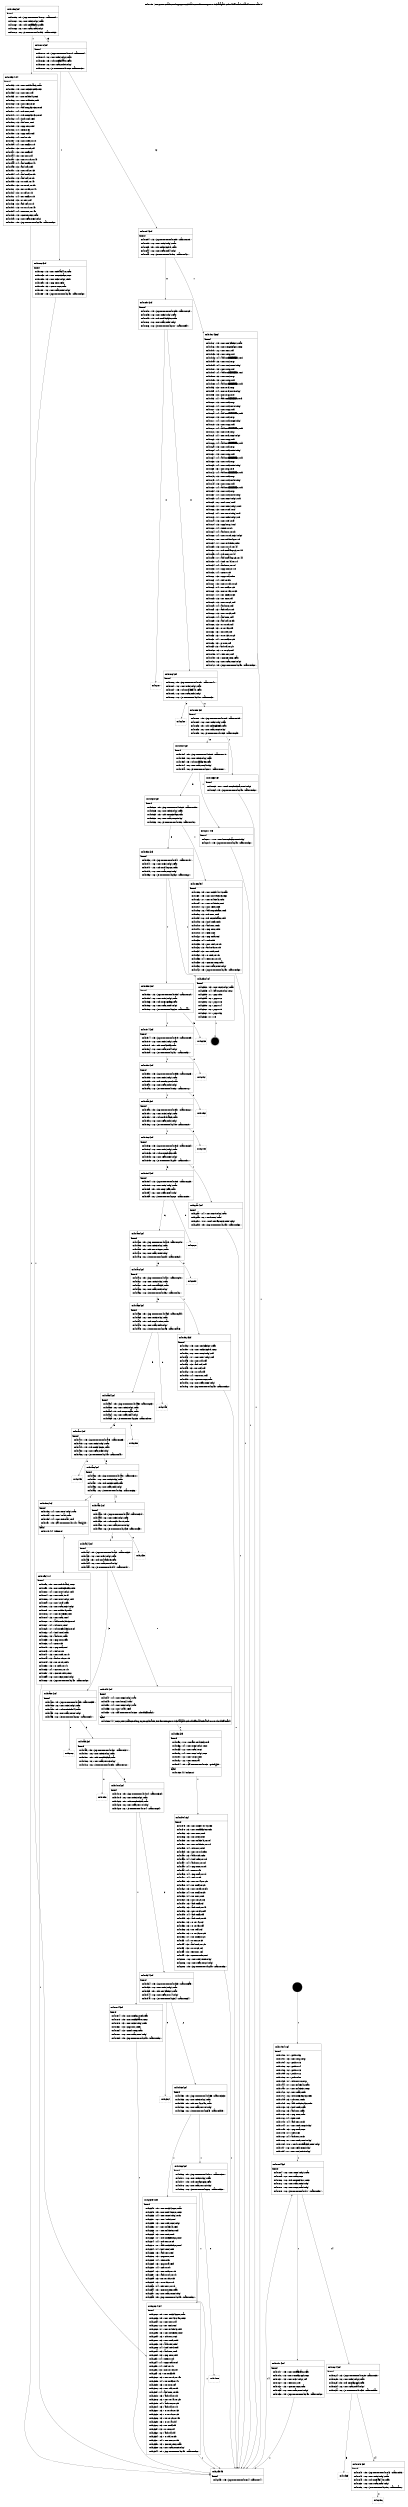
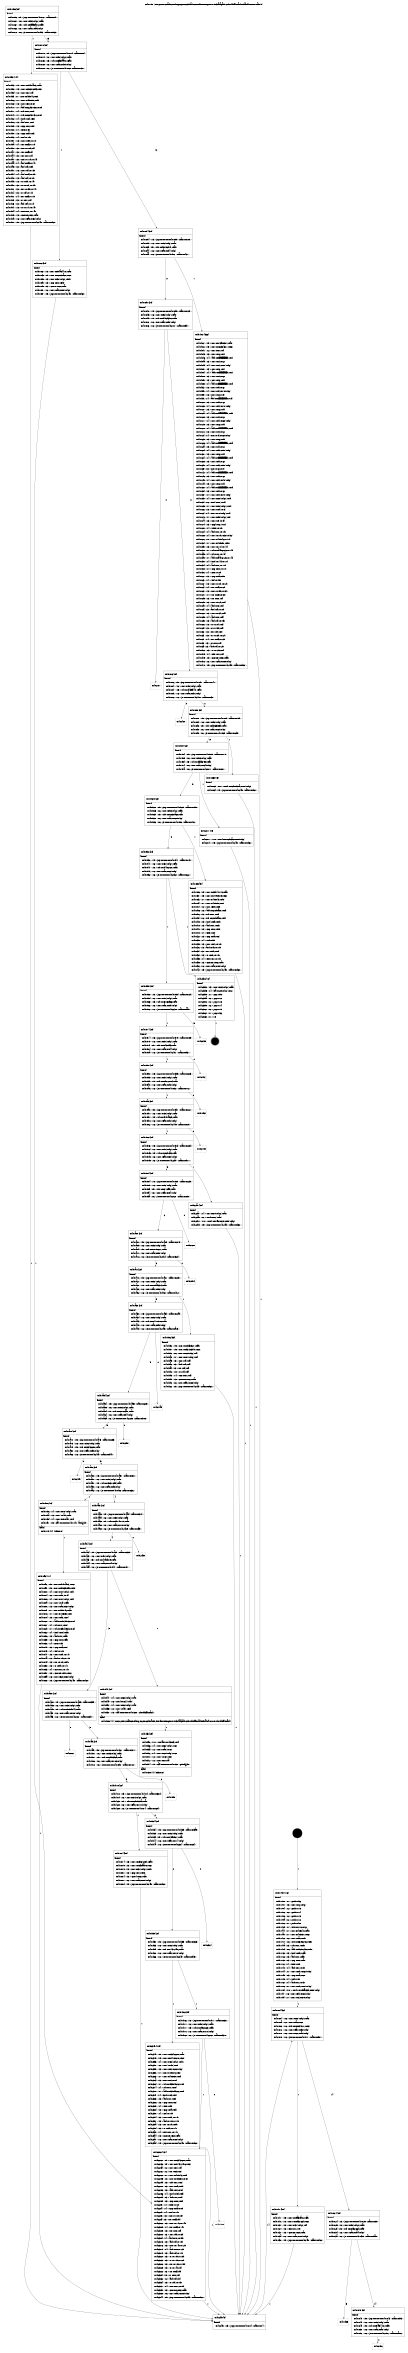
node "0x401f79 [152]": removed
